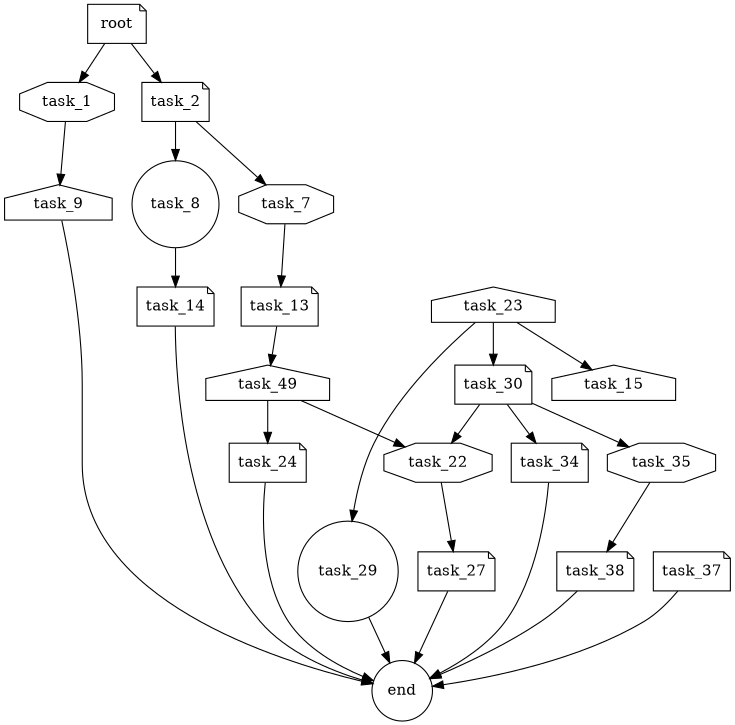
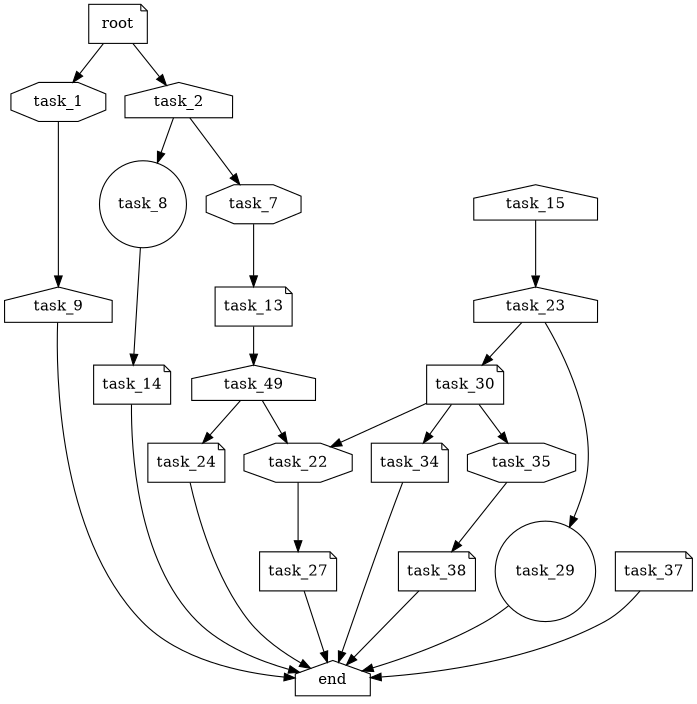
node "task_2": shape note -> house
edge "task_23" -> "task_15": reversed
node "end": shape circle -> house
